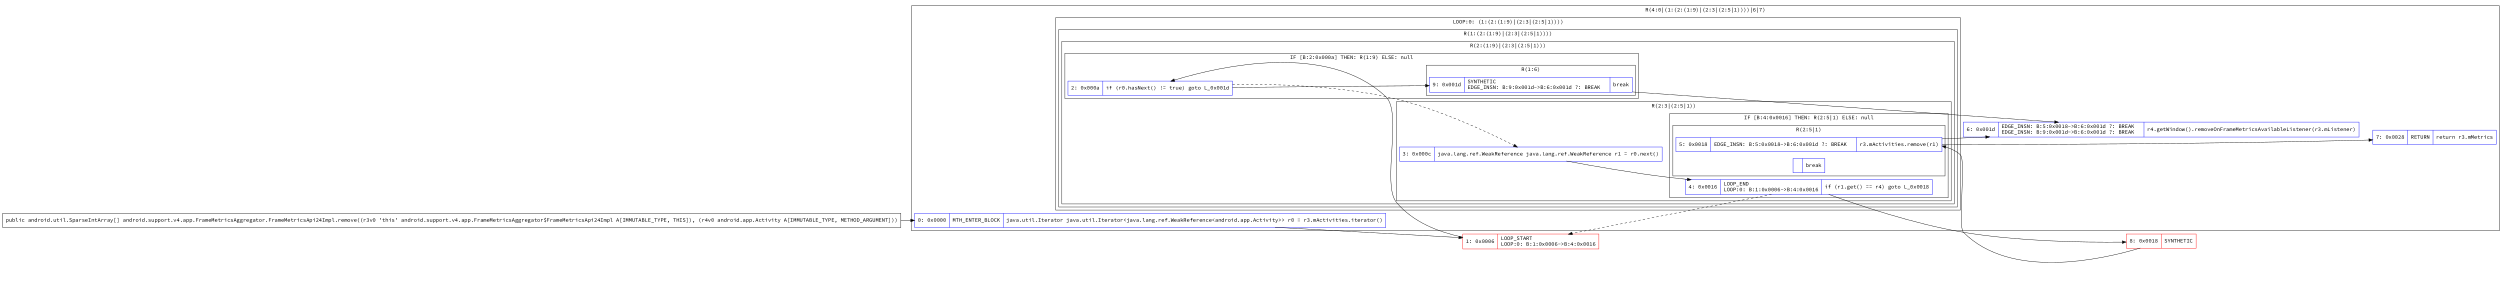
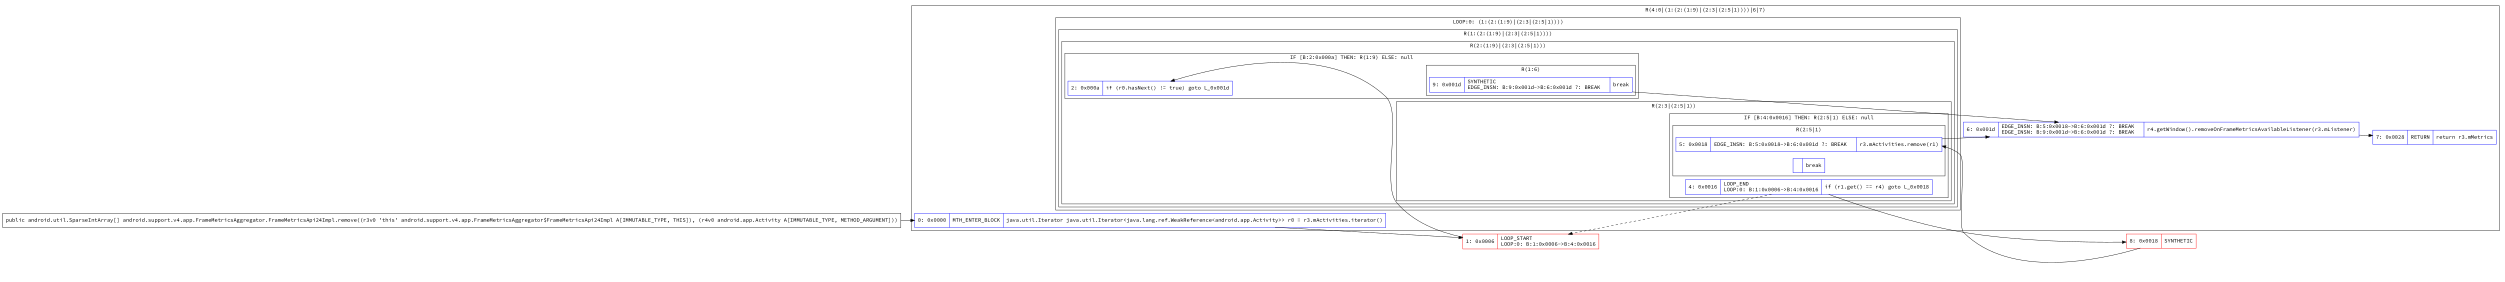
edge "2: 0x000a" -> "9: 0x001d": removed
edge "5: 0x0018" -> "7: 0x0028": now "6: 0x001d" -> "7: 0x0028"
node "3: 0x000c": removed
